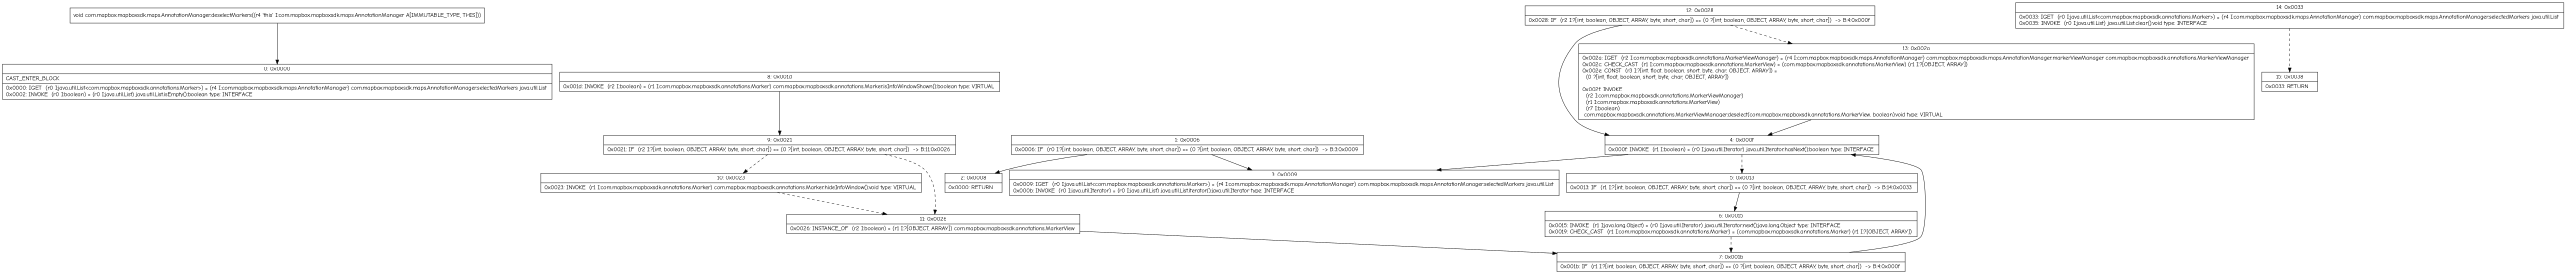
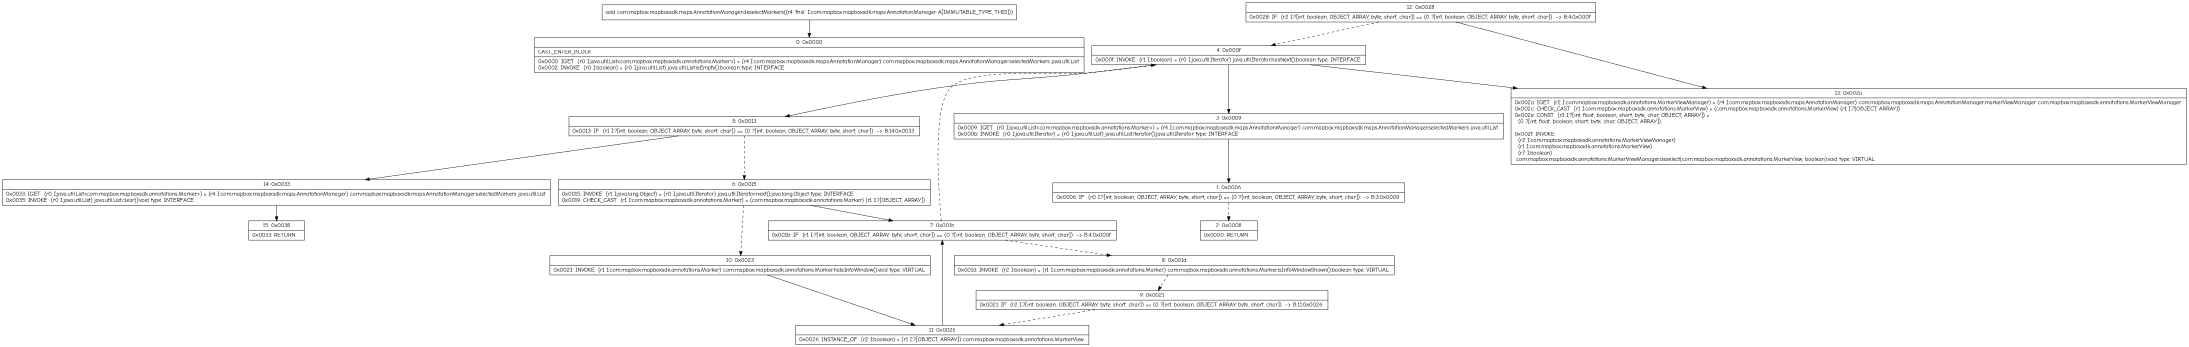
edge "12: 0x0028" -> "13: 0x002a": style dashed -> solid
edge "14: 0x0033" -> "15: 0x0038": style dashed -> solid
edge "12: 0x0028" -> "4: 0x000f": style solid -> dashed
edge "8: 0x001d" -> "9: 0x0021": style solid -> dashed
edge "13: 0x002a" -> "4: 0x000f": reversed
edge "5: 0x0013" -> "14: 0x0033": added
edge "1: 0x0006" -> "2: 0x0008": style solid -> dashed
edge "1: 0x0006" -> "3: 0x0009": reversed
edge "4: 0x000f" -> "5: 0x0013": style dashed -> solid
edge "9: 0x0021" -> "10: 0x0023": now "6: 0x0015" -> "10: 0x0023"
edge "5: 0x0013" -> "6: 0x0015": style solid -> dashed
edge "10: 0x0023" -> "11: 0x0026": style dashed -> solid
edge "7: 0x001b" -> "4: 0x000f": style solid -> dashed
edge "6: 0x0015" -> "7: 0x001b": style dashed -> solid
edge "7: 0x001b" -> "8: 0x001d": added
